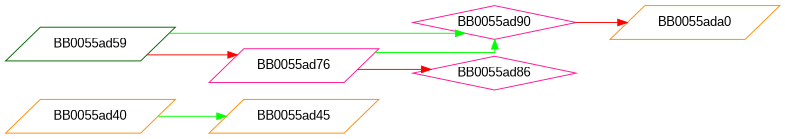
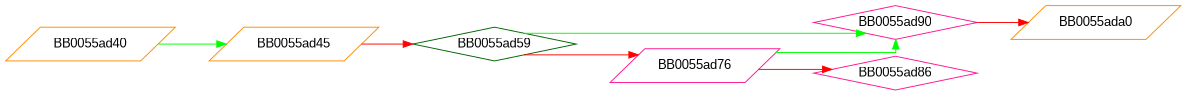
node "BB0055ad59": shape parallelogram -> diamond
edge "BB0055ad45" -> "BB0055ad59": added
